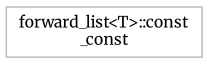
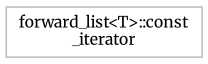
node "forward_list<T>::const _const": label "forward_list<T>::const _const" -> "forward_list<T>::const _iterator"
